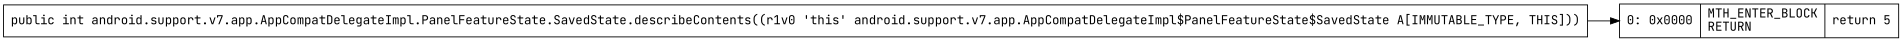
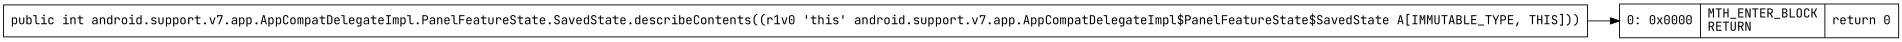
node "0: 0x0000": text "return 5" -> "return 0"
